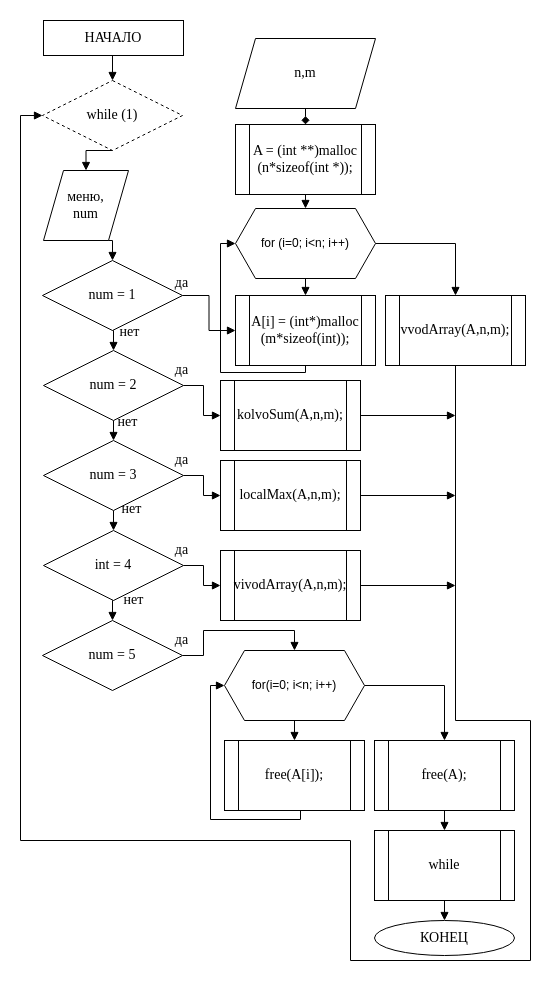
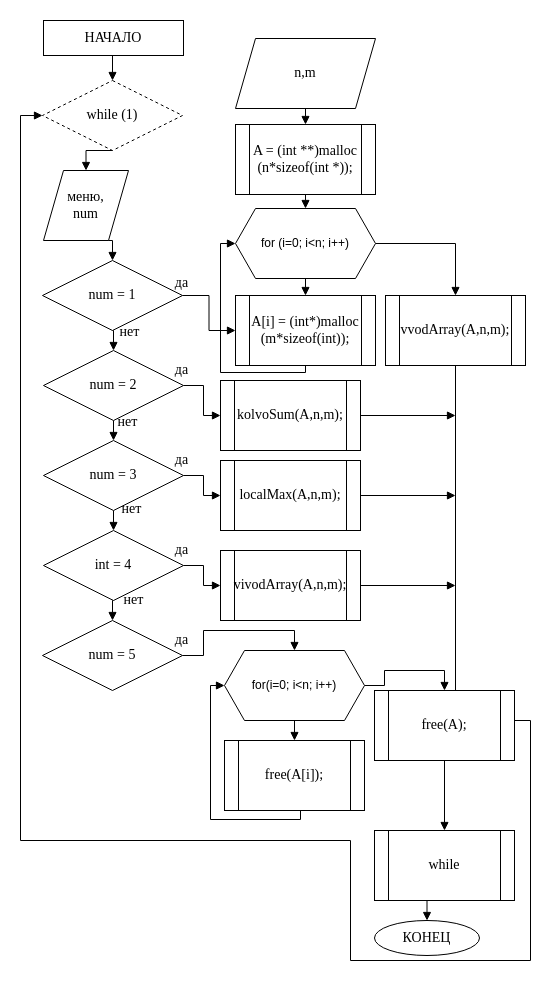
edge "n,m" -> "A = (int **)malloc (n*sizeof(int *));": arrowhead diamond -> block
node "free(A);": moved (445, 776) -> (445, 726)
node "КОНЕЦ": size 140x35 -> 105x35
